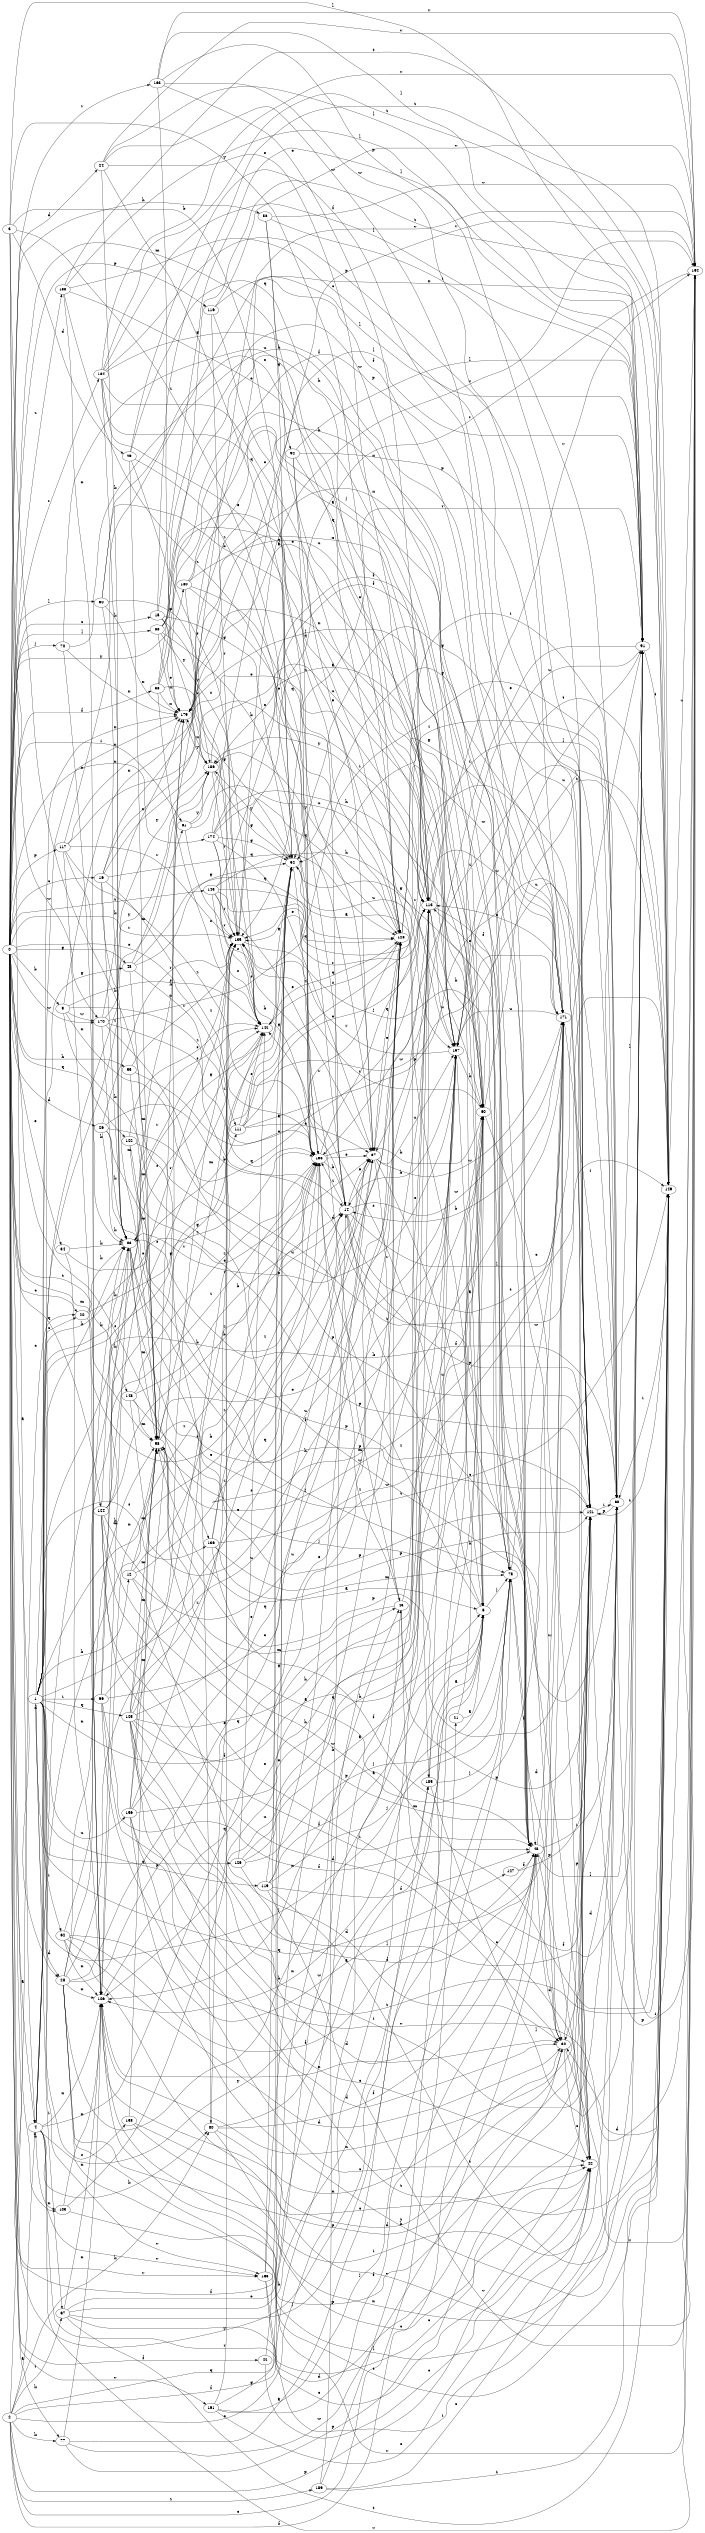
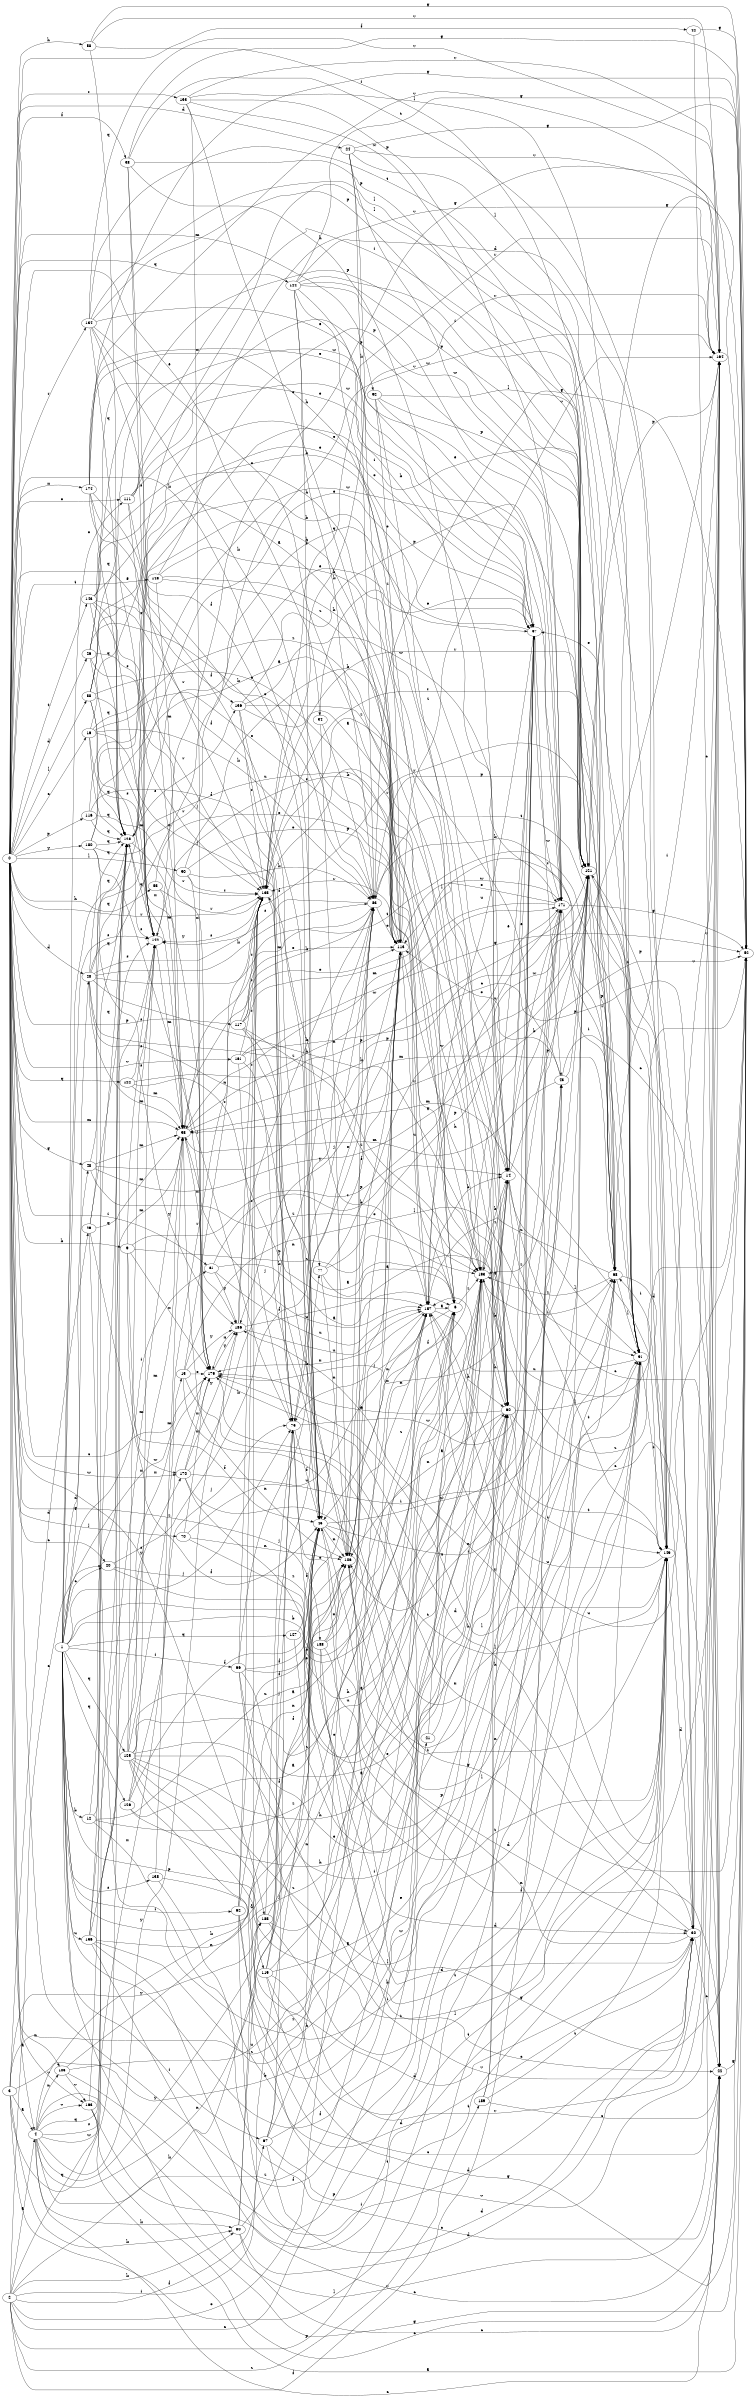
edge "156" -> "30": now "179" -> "30"
edge "1" -> "163": now "103" -> "163"
